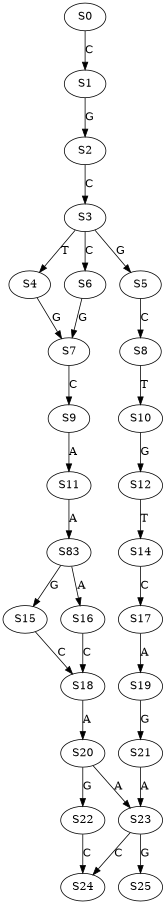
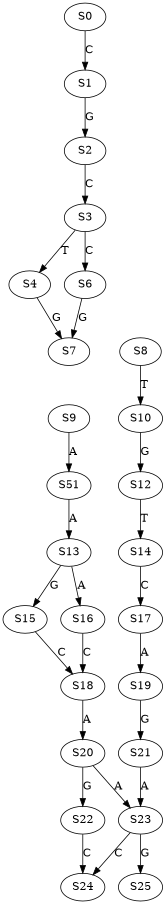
node "S5": removed
edge "S7" -> "S9": removed, label "C"
node "S11": label "S11" -> "S51"
node "S83": label "S83" -> "S13"
